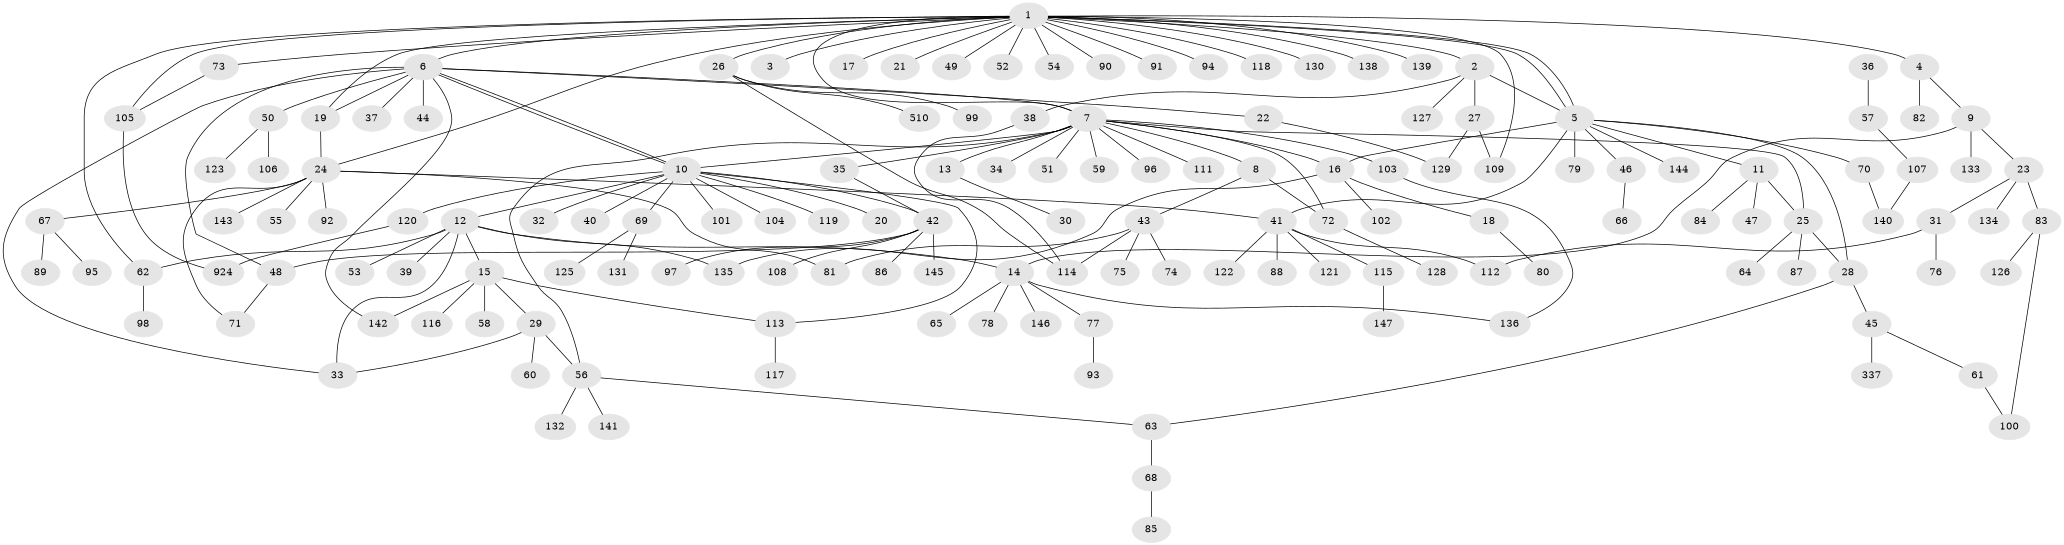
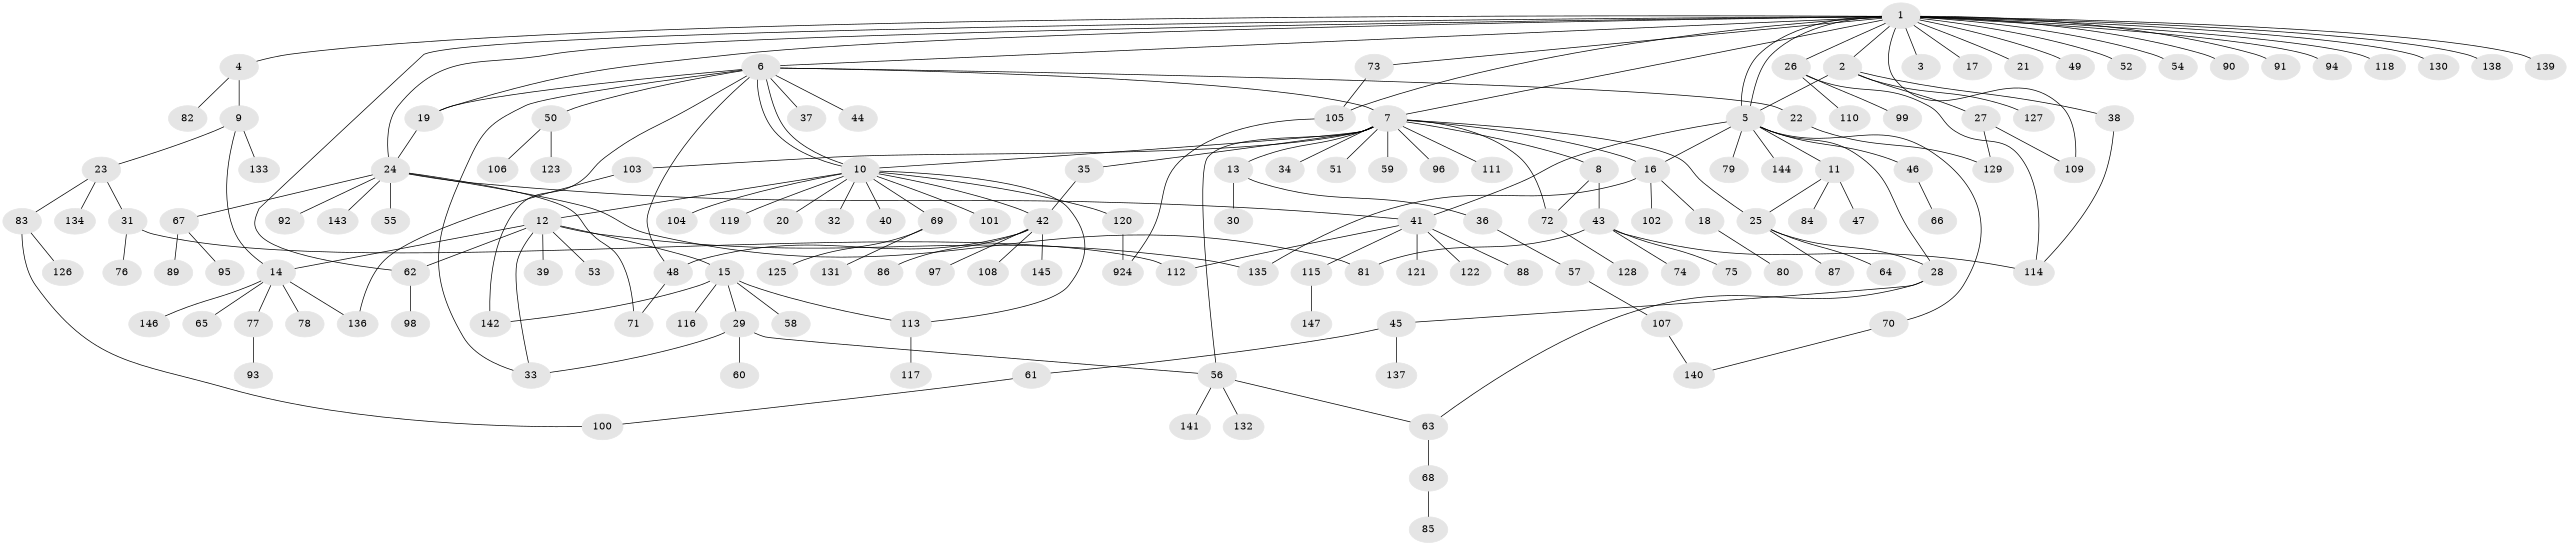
node "510": label "510" -> "110"
edge "13" -- "36": added
node "337": label "337" -> "137"
